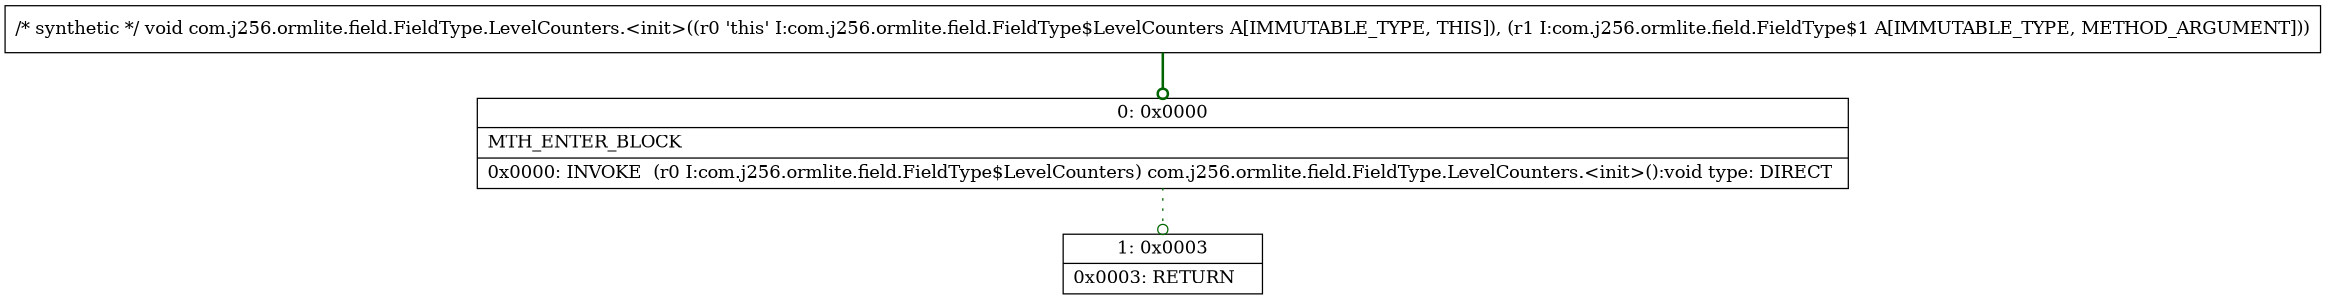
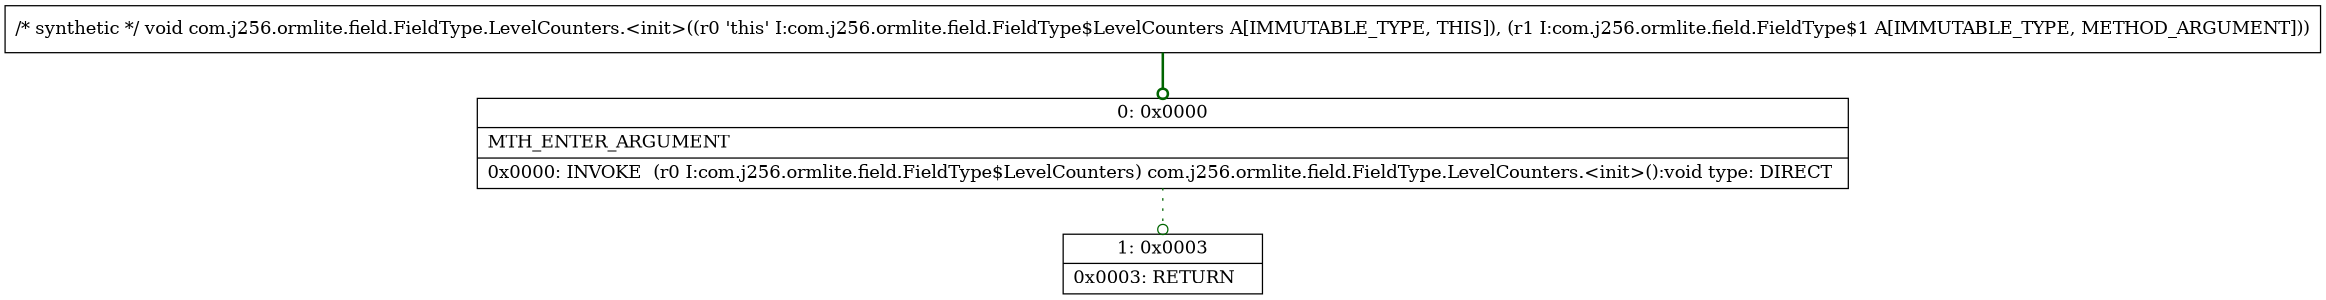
node "0: 0x0000": text "MTH_ENTER_BLOCK" -> "MTH_ENTER_ARGUMENT"
